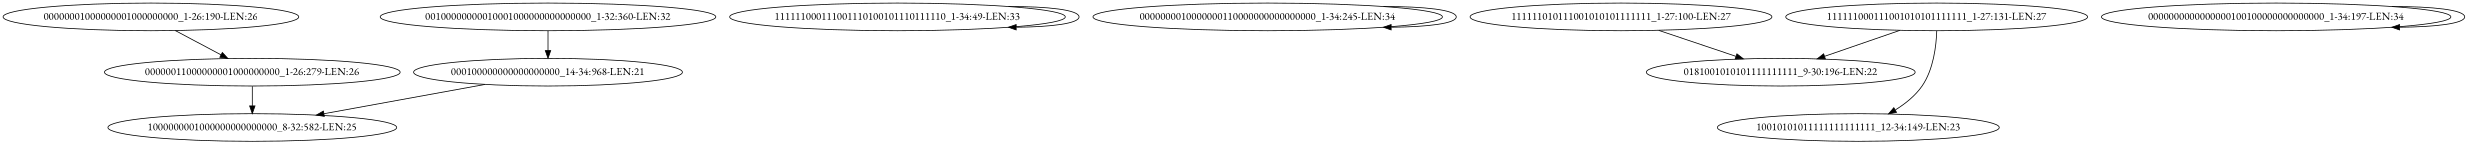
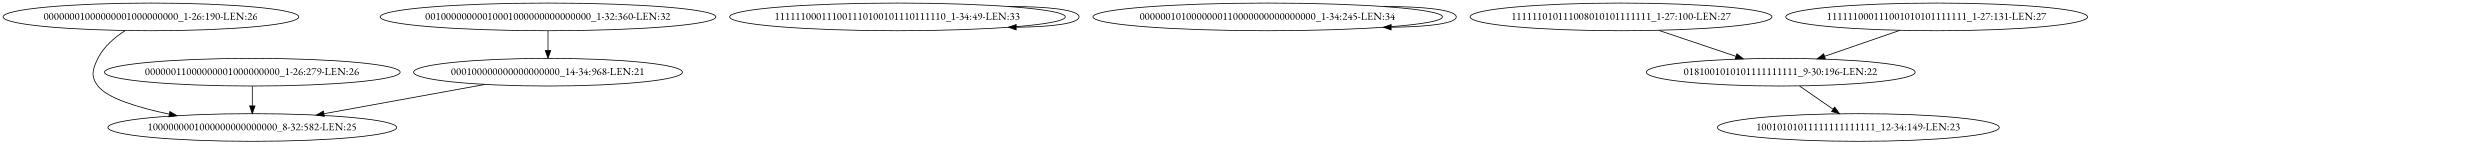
node "0000000010000000110000000000000000_1-34:245-LEN:34": label "0000000010000000110000000000000000_1-34:245-LEN:34" -> "0000001010000000110000000000000000_1-34:245-LEN:34"
node "111111010111001010101111111_1-27:100-LEN:27": label "111111010111001010101111111_1-27:100-LEN:27" -> "111111010111008010101111111_1-27:100-LEN:27"
node "0000000000000000100100000000000000_1-34:197-LEN:34": removed
edge "00000001000000001000000000_1-26:190-LEN:26" -> "00000011000000001000000000_1-26:279-LEN:26": now "00000001000000001000000000_1-26:190-LEN:26" -> "1000000001000000000000000_8-32:582-LEN:25"
edge "111111000111001010101111111_1-27:131-LEN:27" -> "10010101011111111111111_12-34:149-LEN:23": now "0181001010101111111111_9-30:196-LEN:22" -> "10010101011111111111111_12-34:149-LEN:23"
